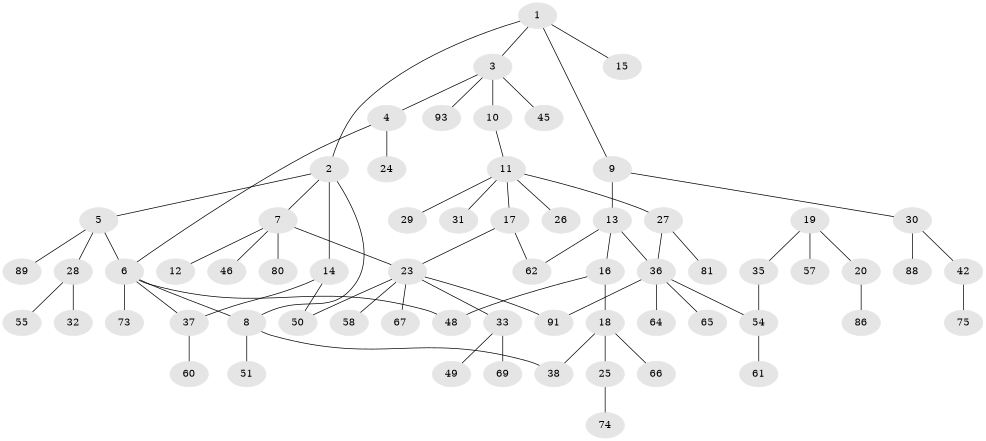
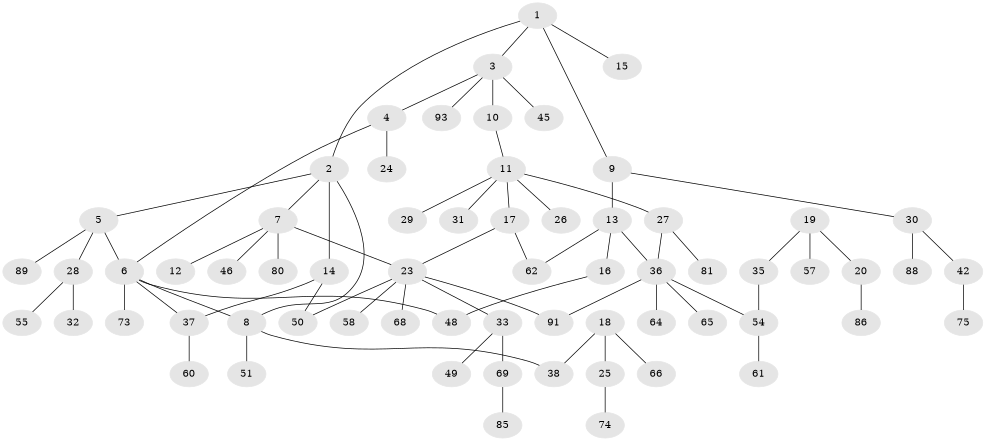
edge "16" -- "18": removed
node "67": label "67" -> "68"
node "85": added
